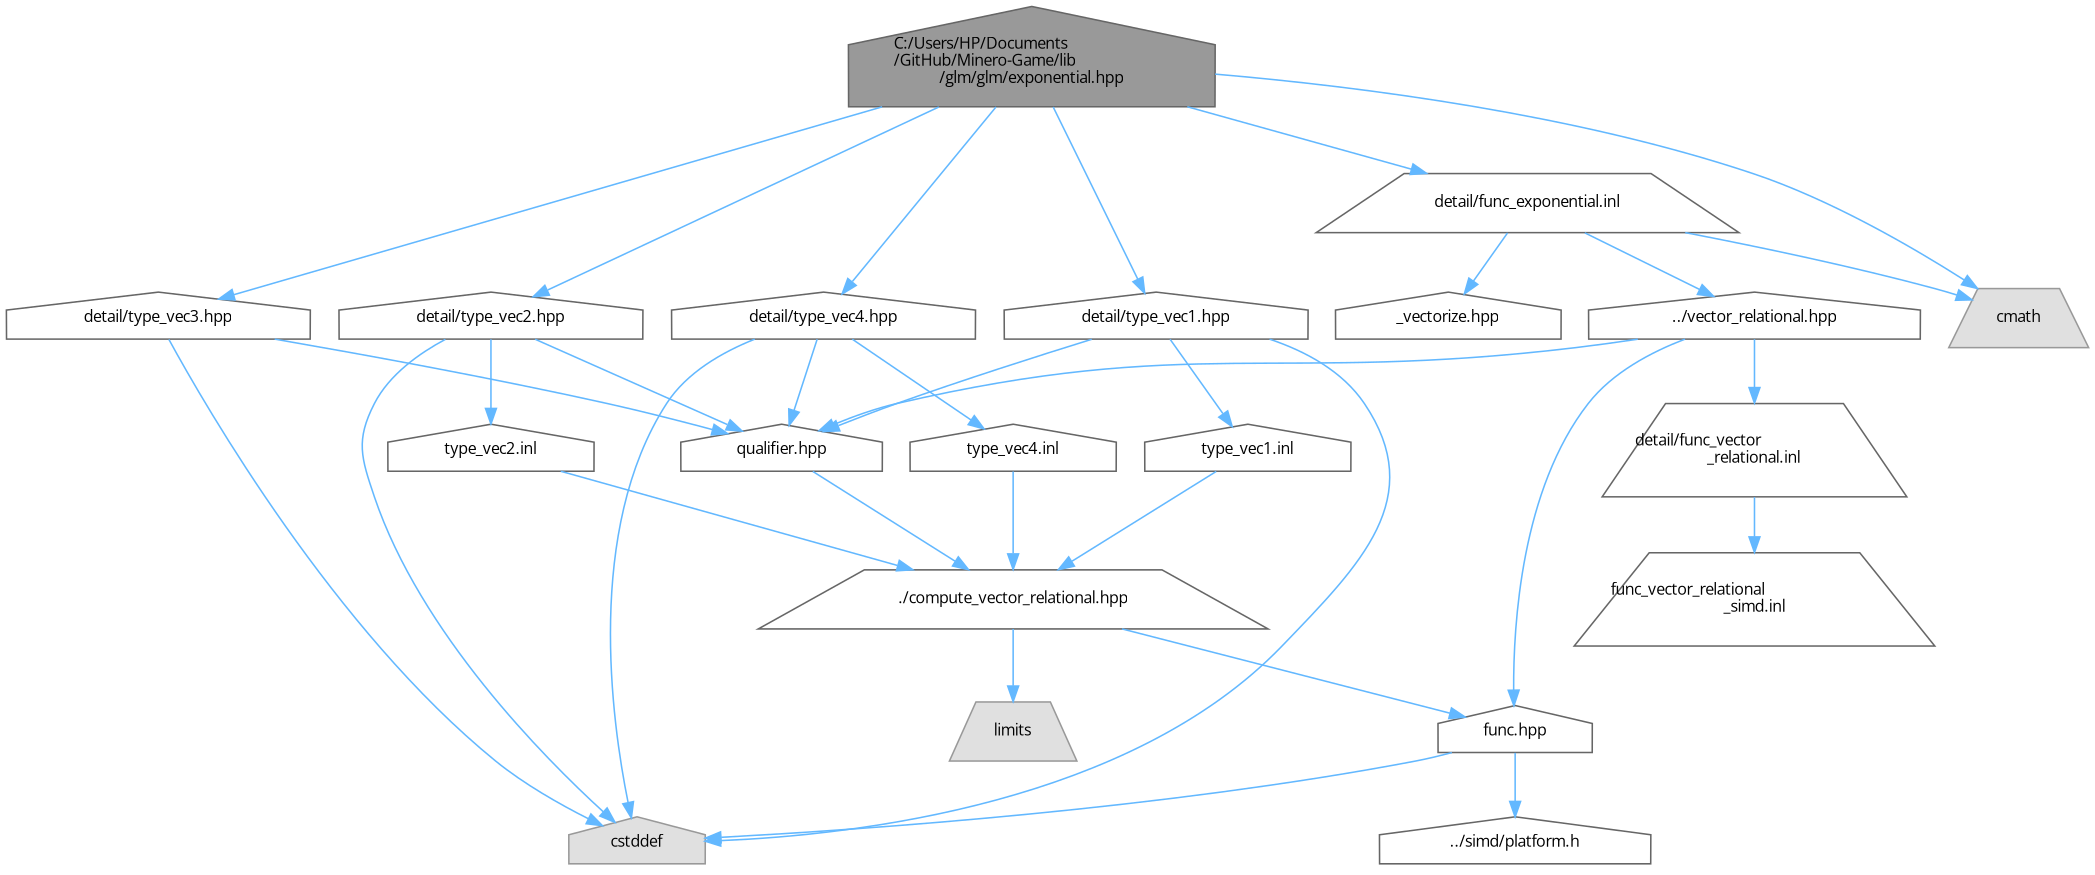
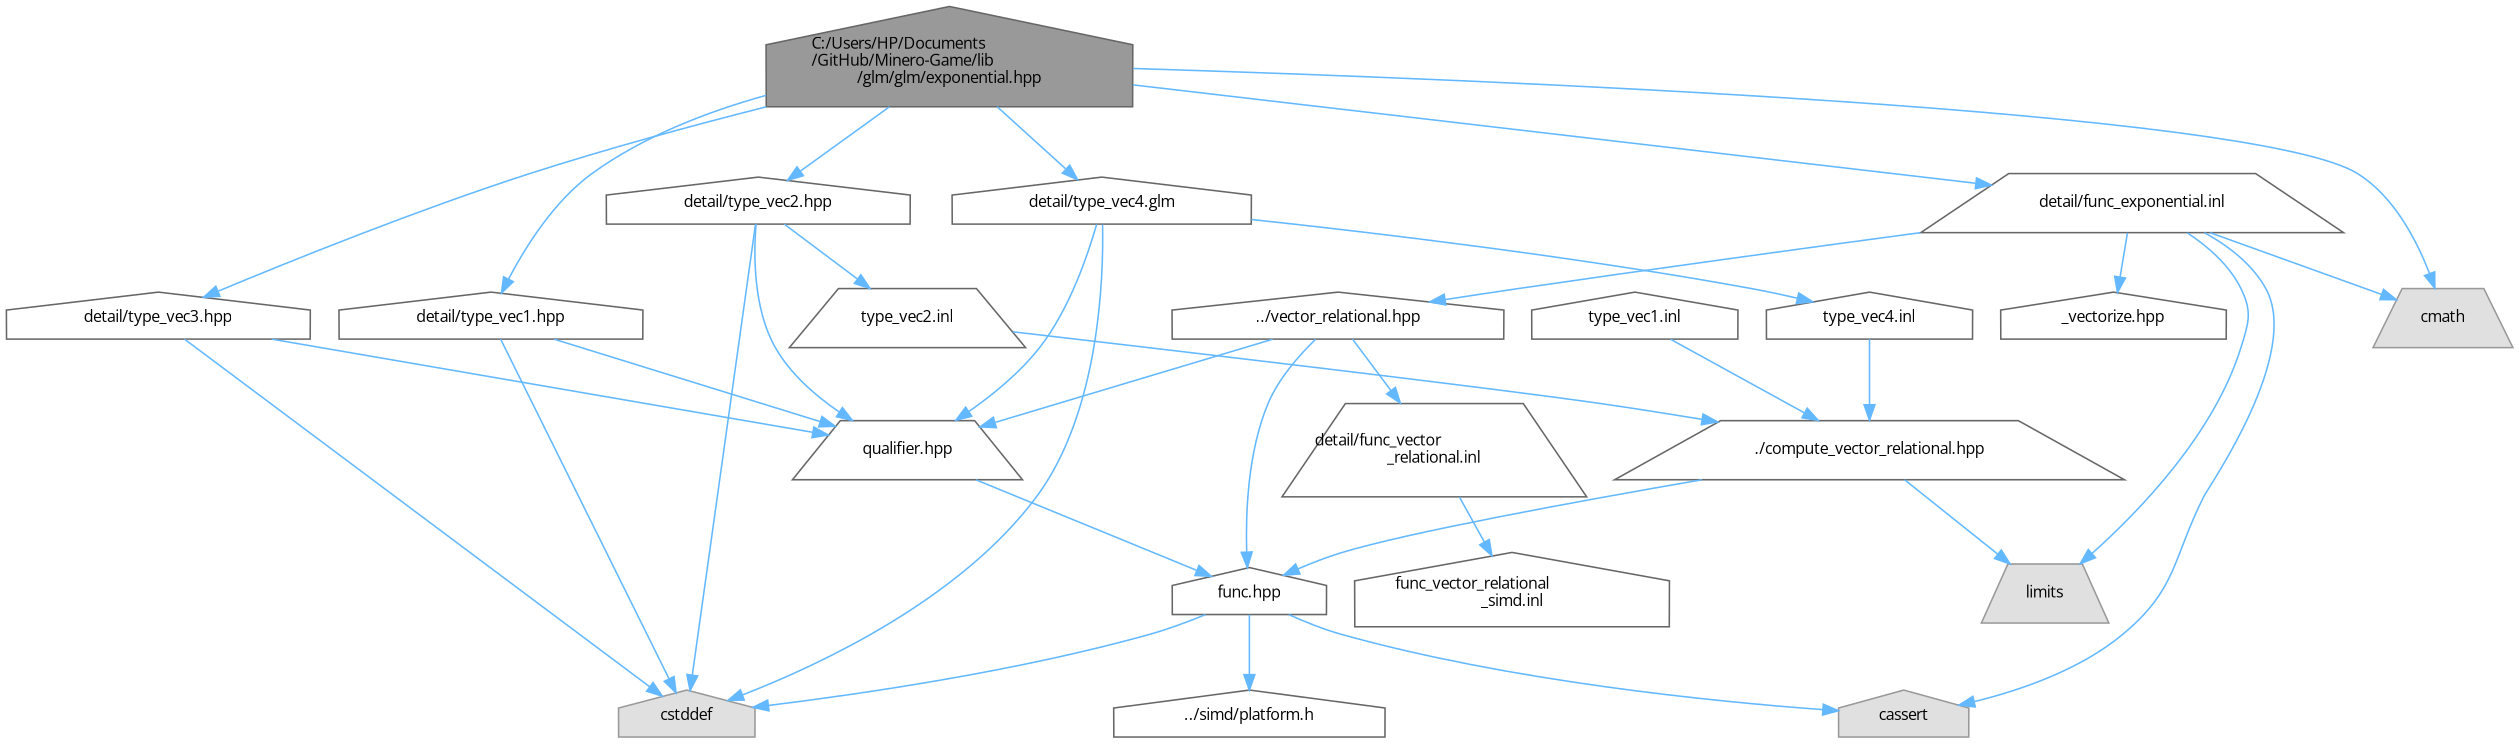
node "detail/type_vec4.hpp": label "detail/type_vec4.hpp" -> "detail/type_vec4.glm"
edge "detail/type_vec1.hpp" -> "type_vec1.inl": removed
edge "detail/func_exponential.inl" -> "limits": added
node "type_vec2.inl": shape house -> trapezium
node "qualifier.hpp": shape house -> trapezium
edge "qualifier.hpp" -> "./compute_vector_relational.hpp": now "qualifier.hpp" -> "func.hpp"
node "func_vector_relational _simd.inl": shape trapezium -> house
node "cassert": added
